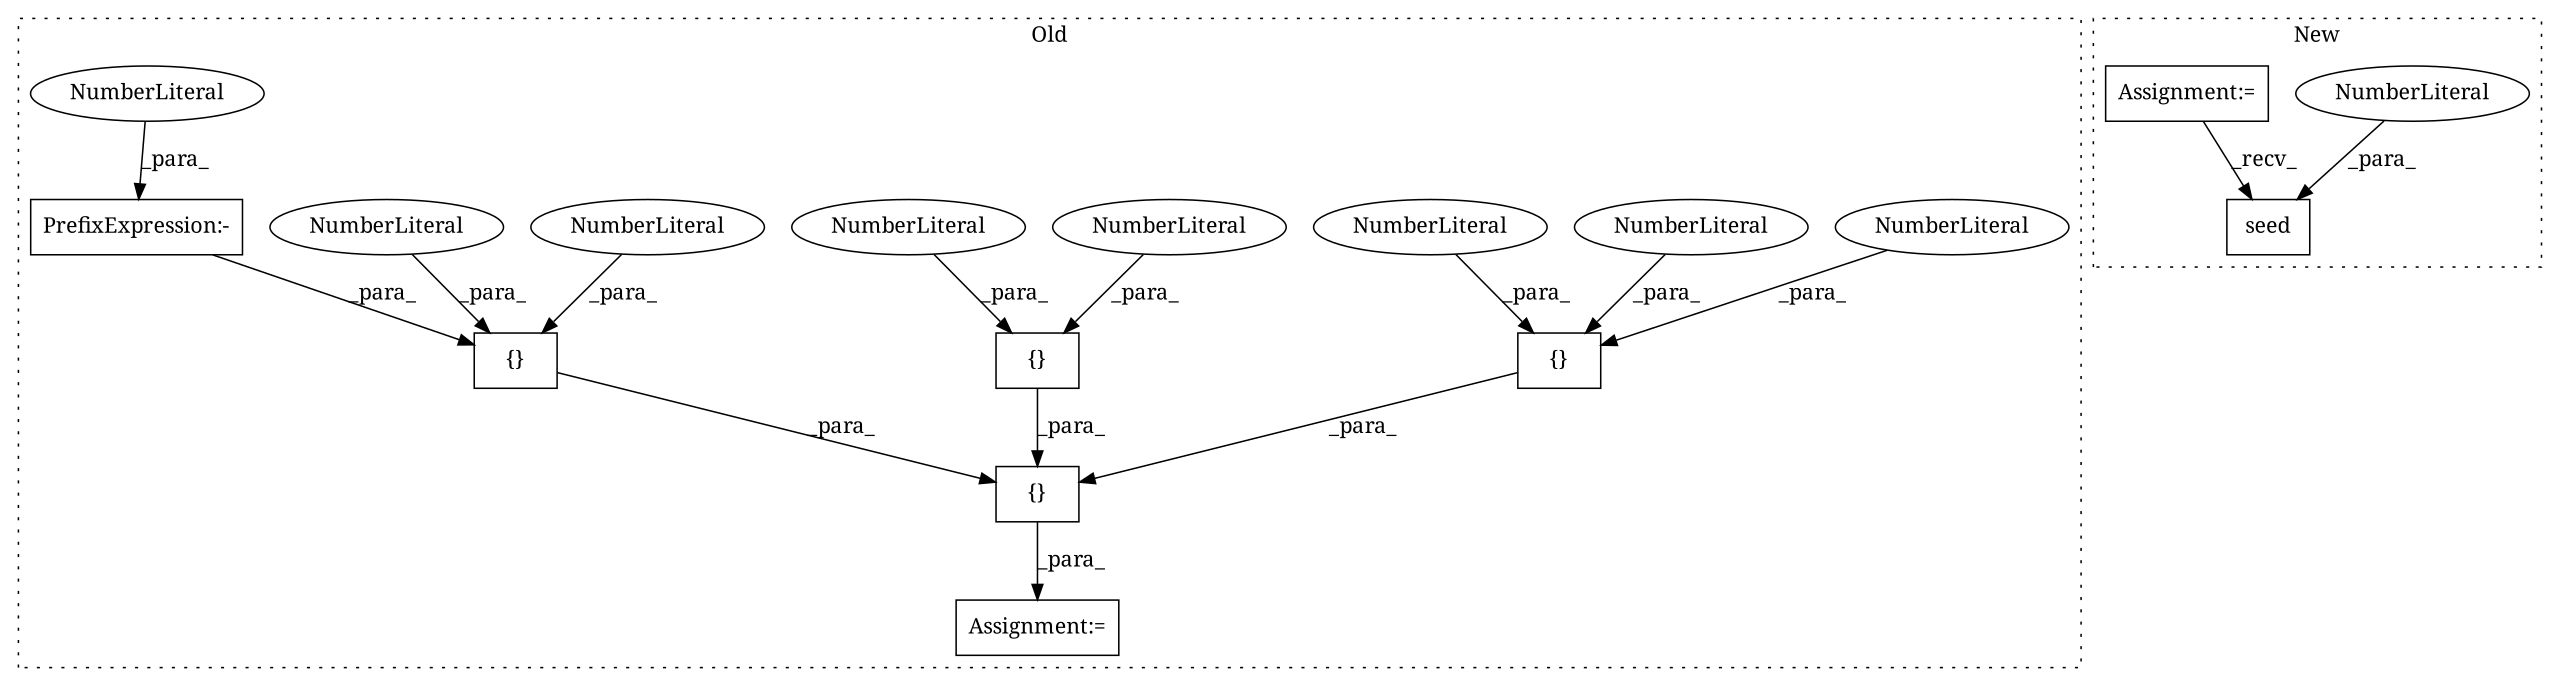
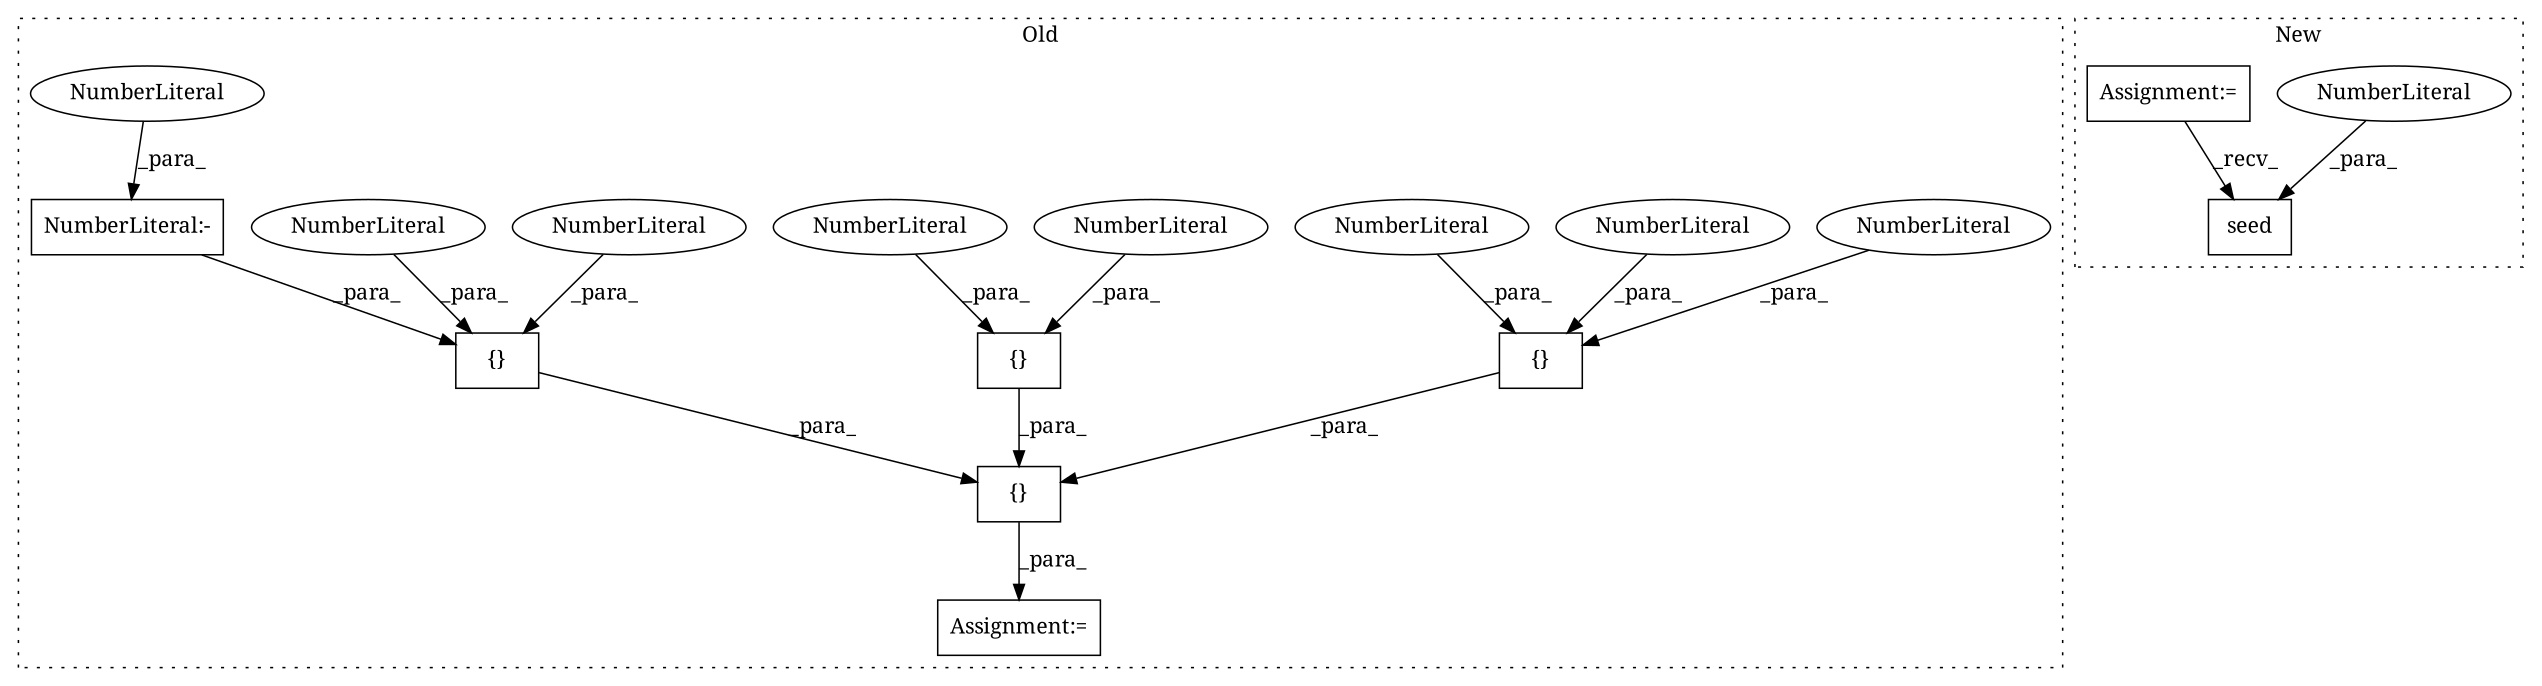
node "PrefixExpression:-": label "PrefixExpression:-" -> "NumberLiteral:-"
